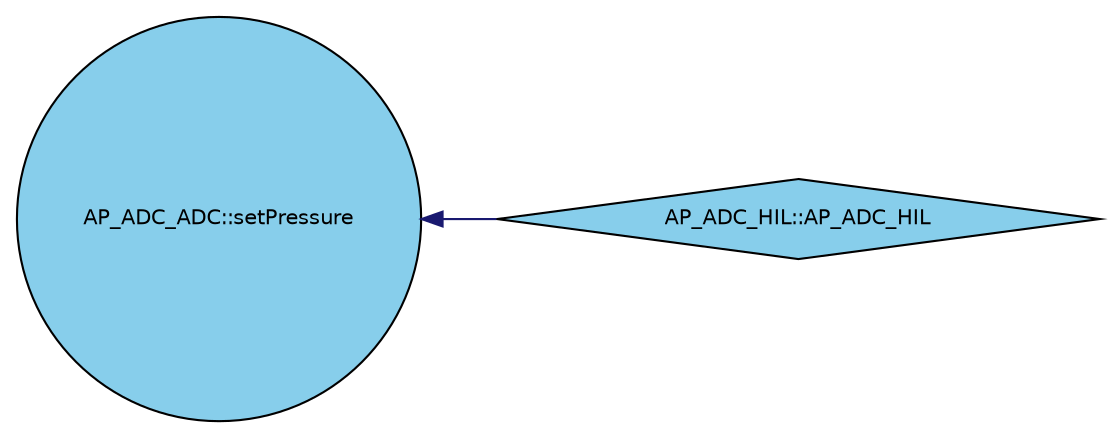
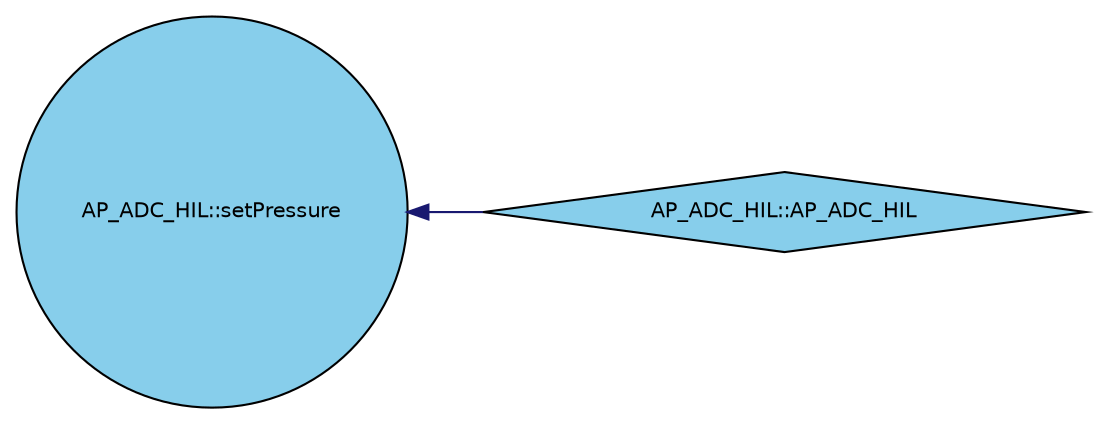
node "AP_ADC_ADC::setPressure": label "AP_ADC_ADC::setPressure" -> "AP_ADC_HIL::setPressure"
